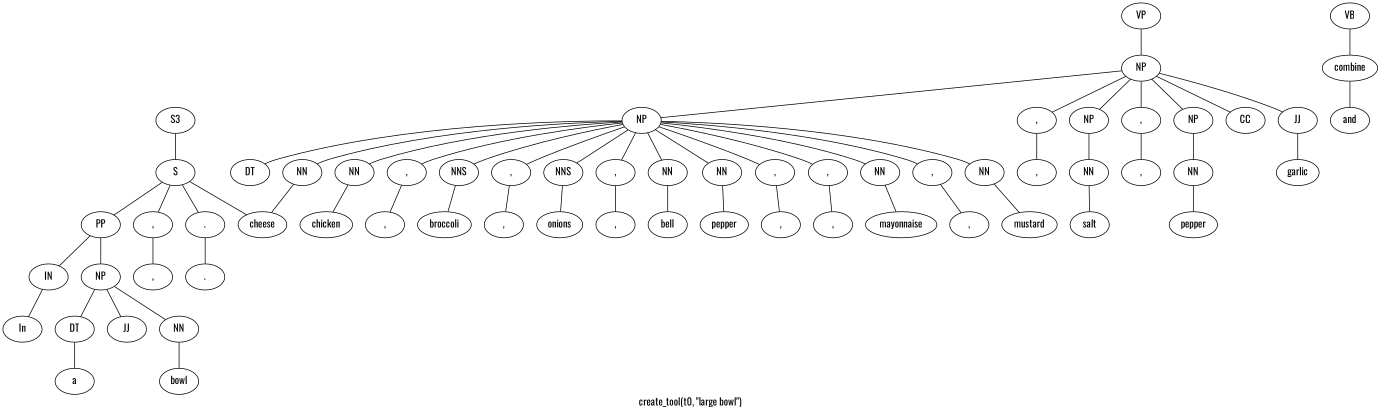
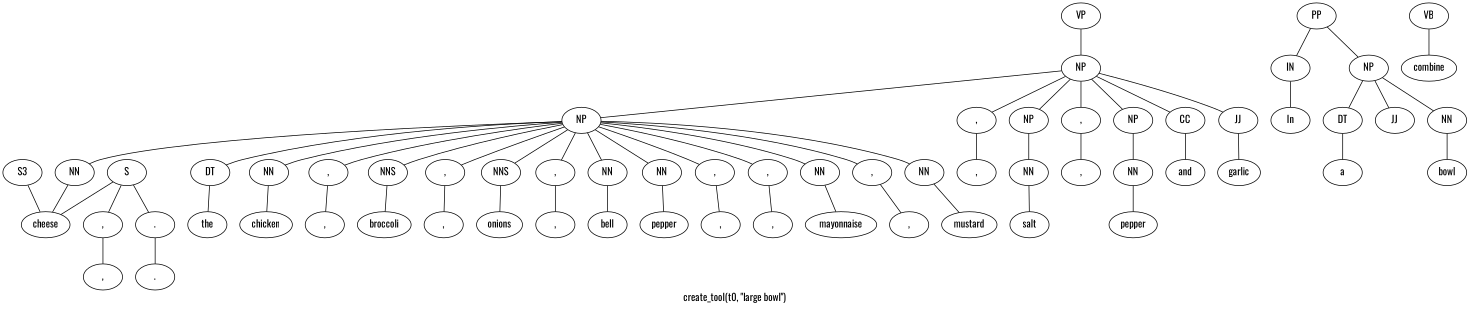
edge "combine" -- "and": now "CC" -- "and"
edge "S3" -- "S": now "S3" -- "cheese"
edge "S" -- "PP": removed
node "the": added
